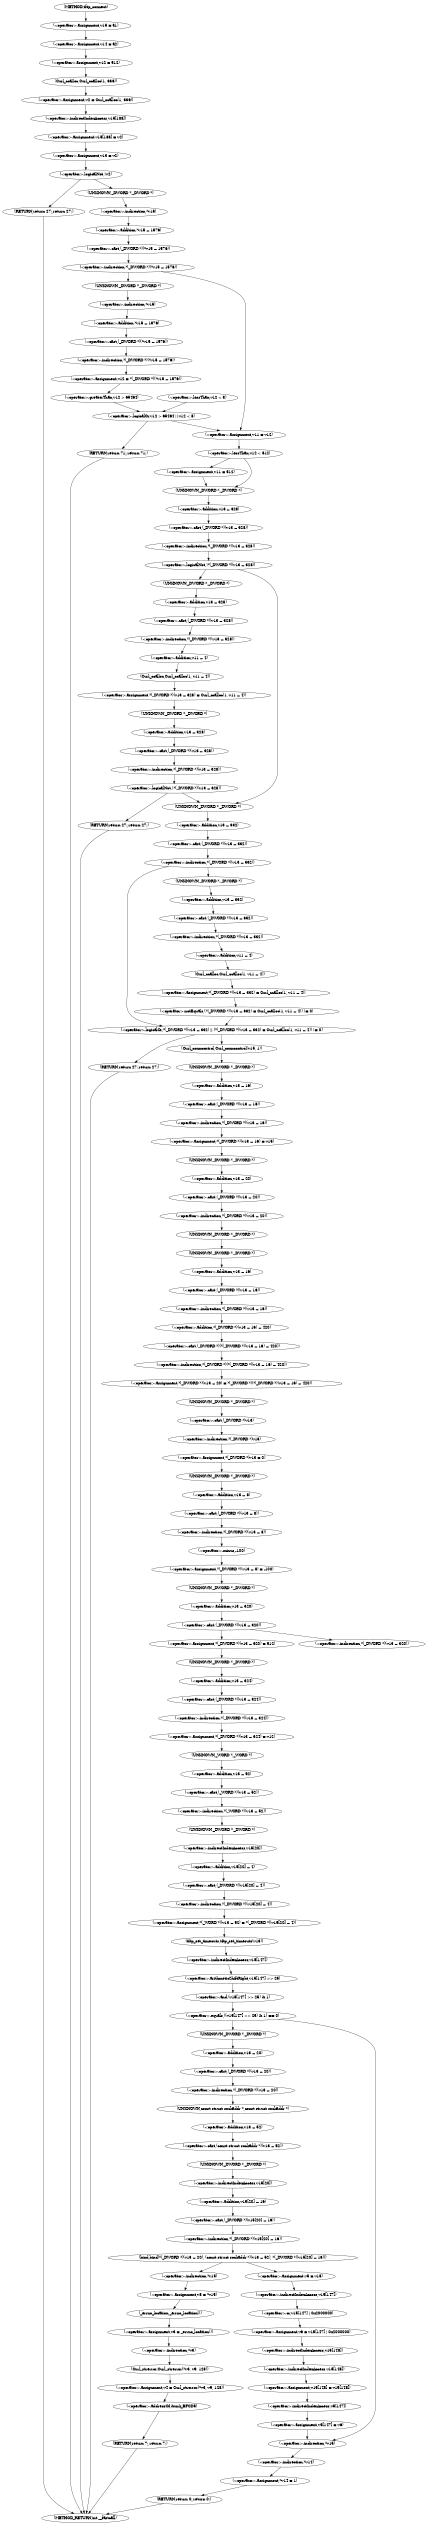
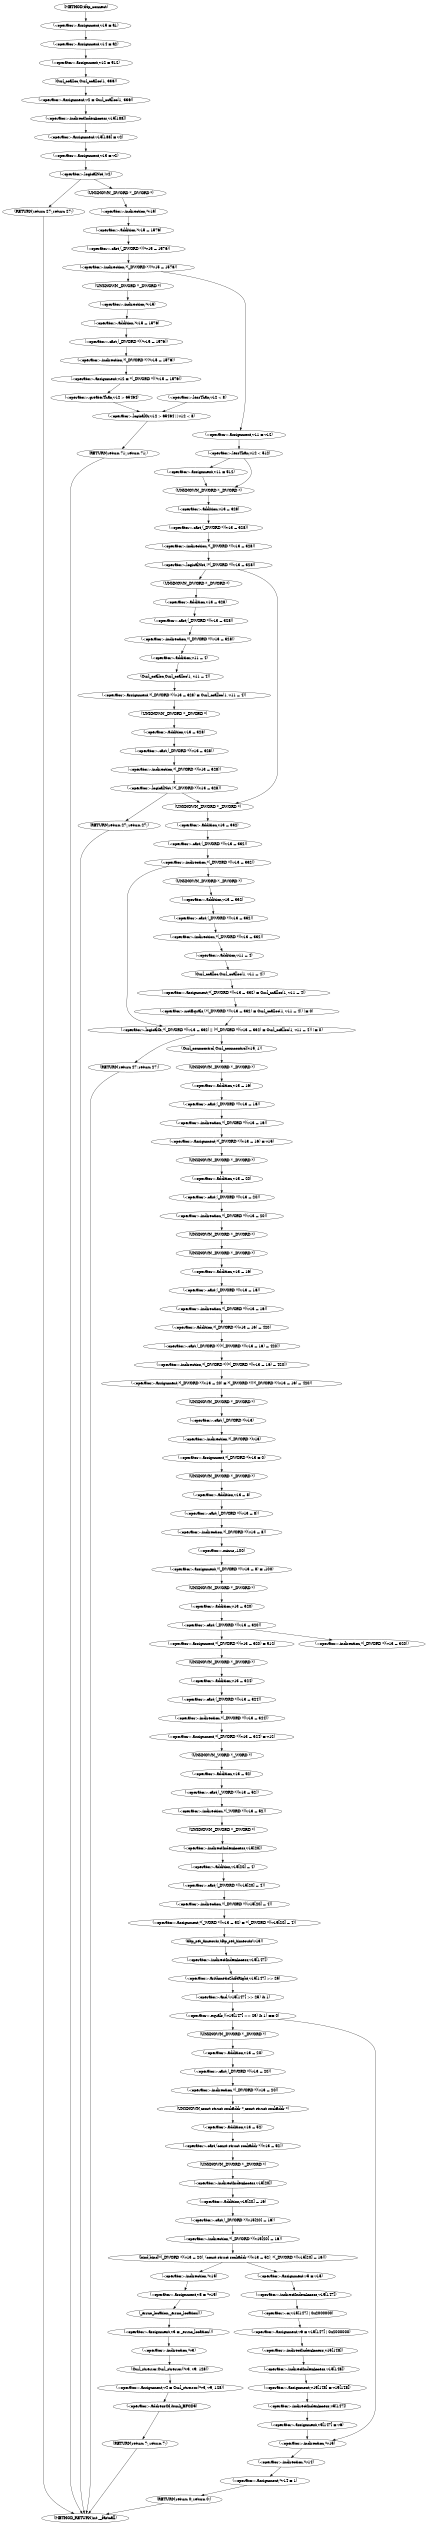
edge "(<operator>.logicalOr,v12 > 65464 || v12 < 8)" -> "(<operator>.assignment,v11 = v12)": removed
